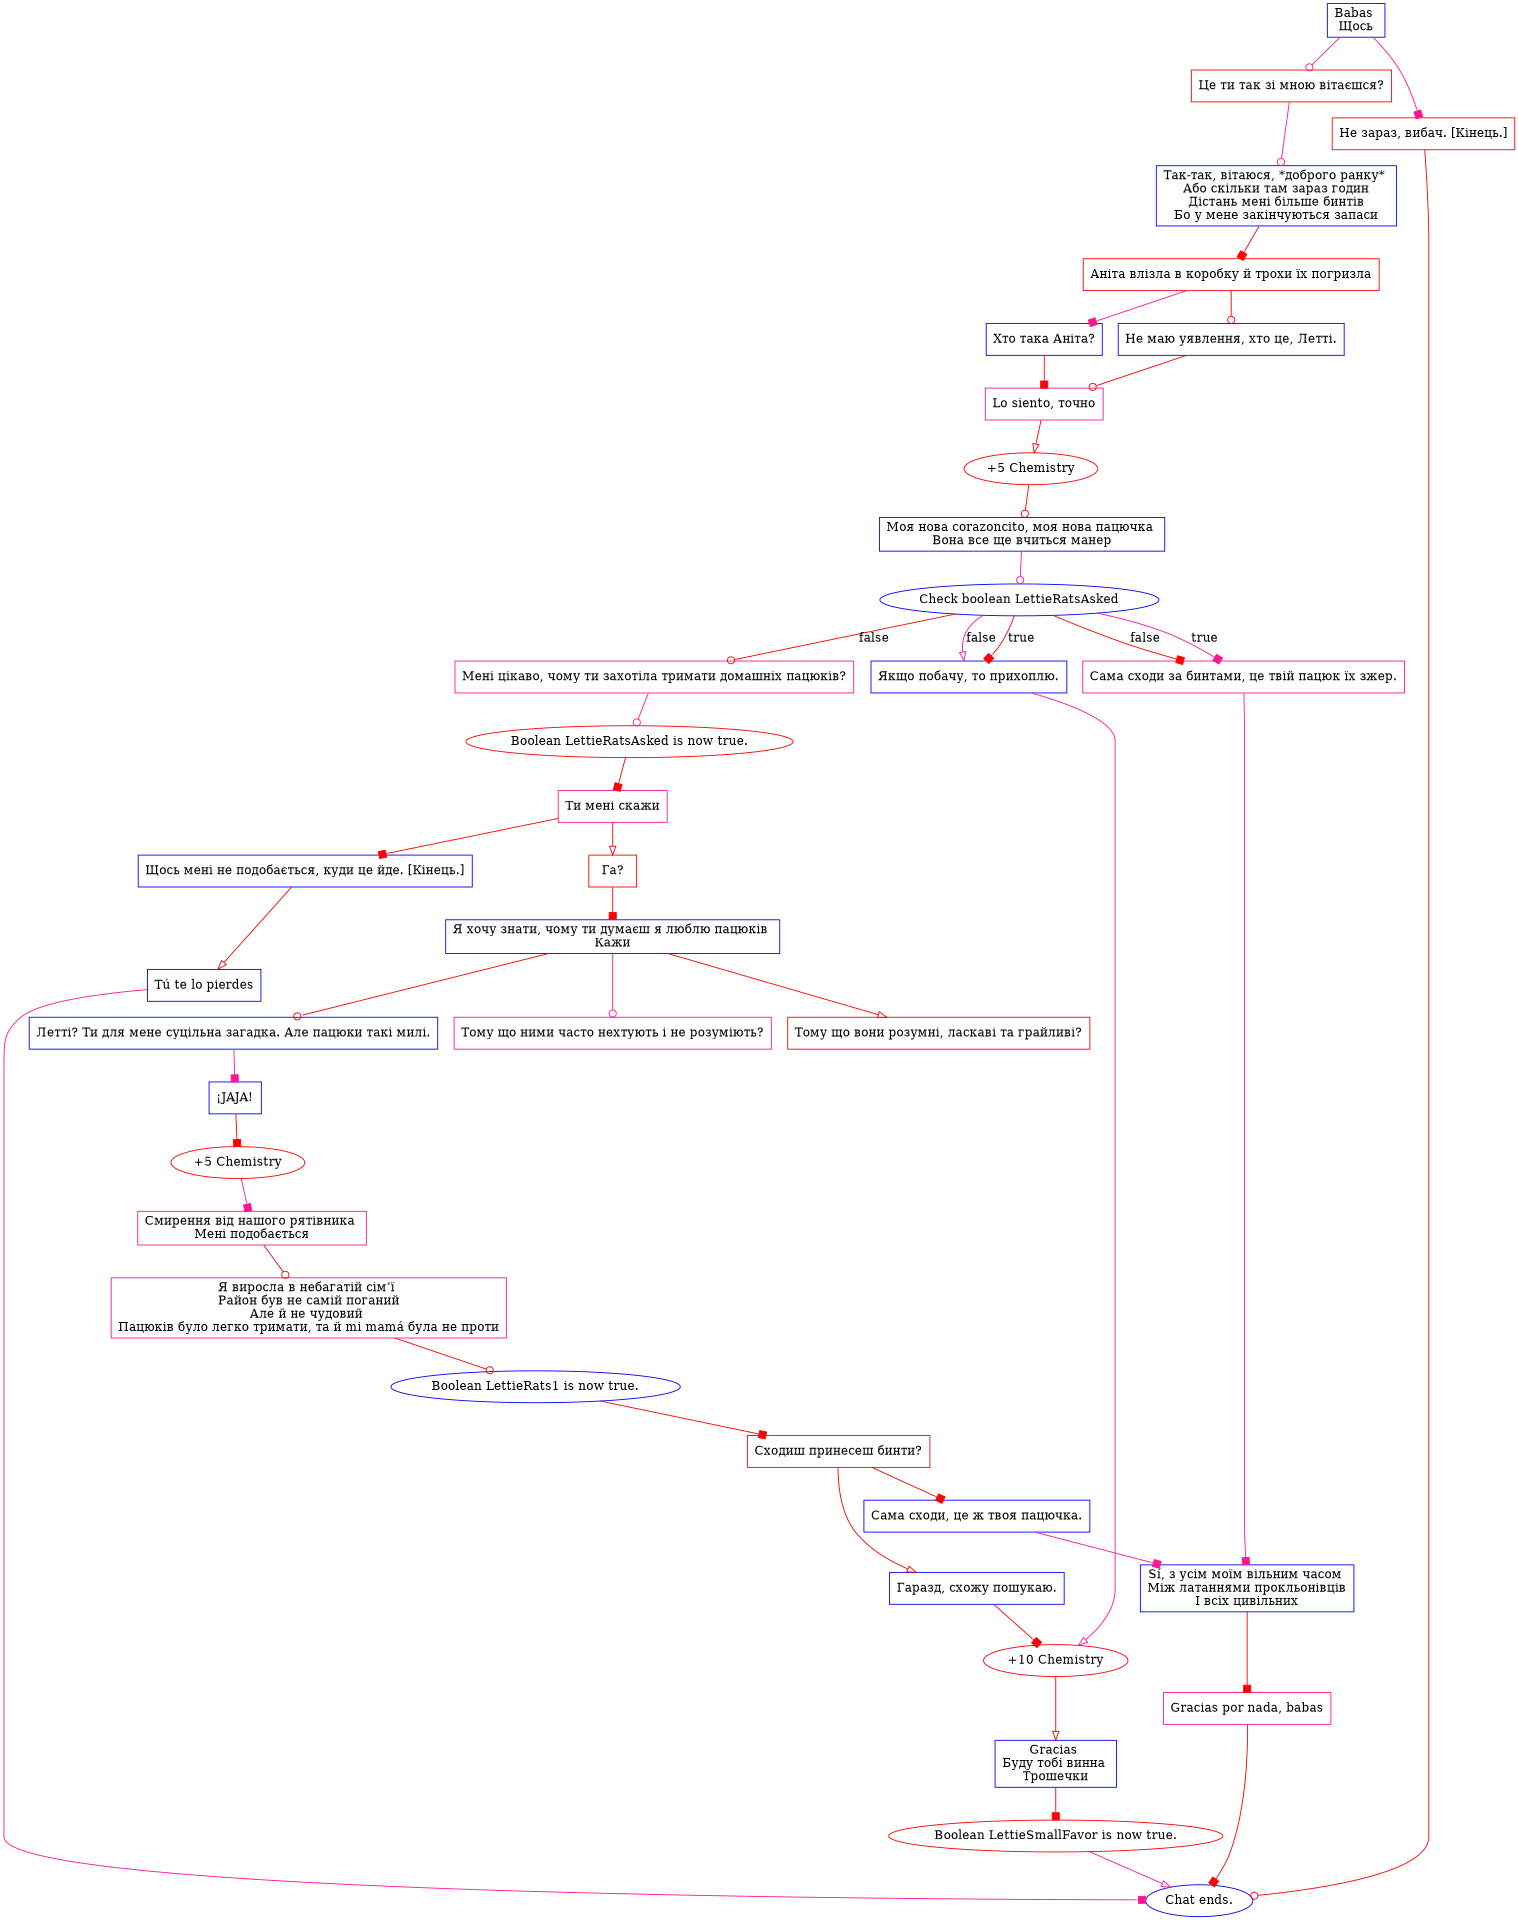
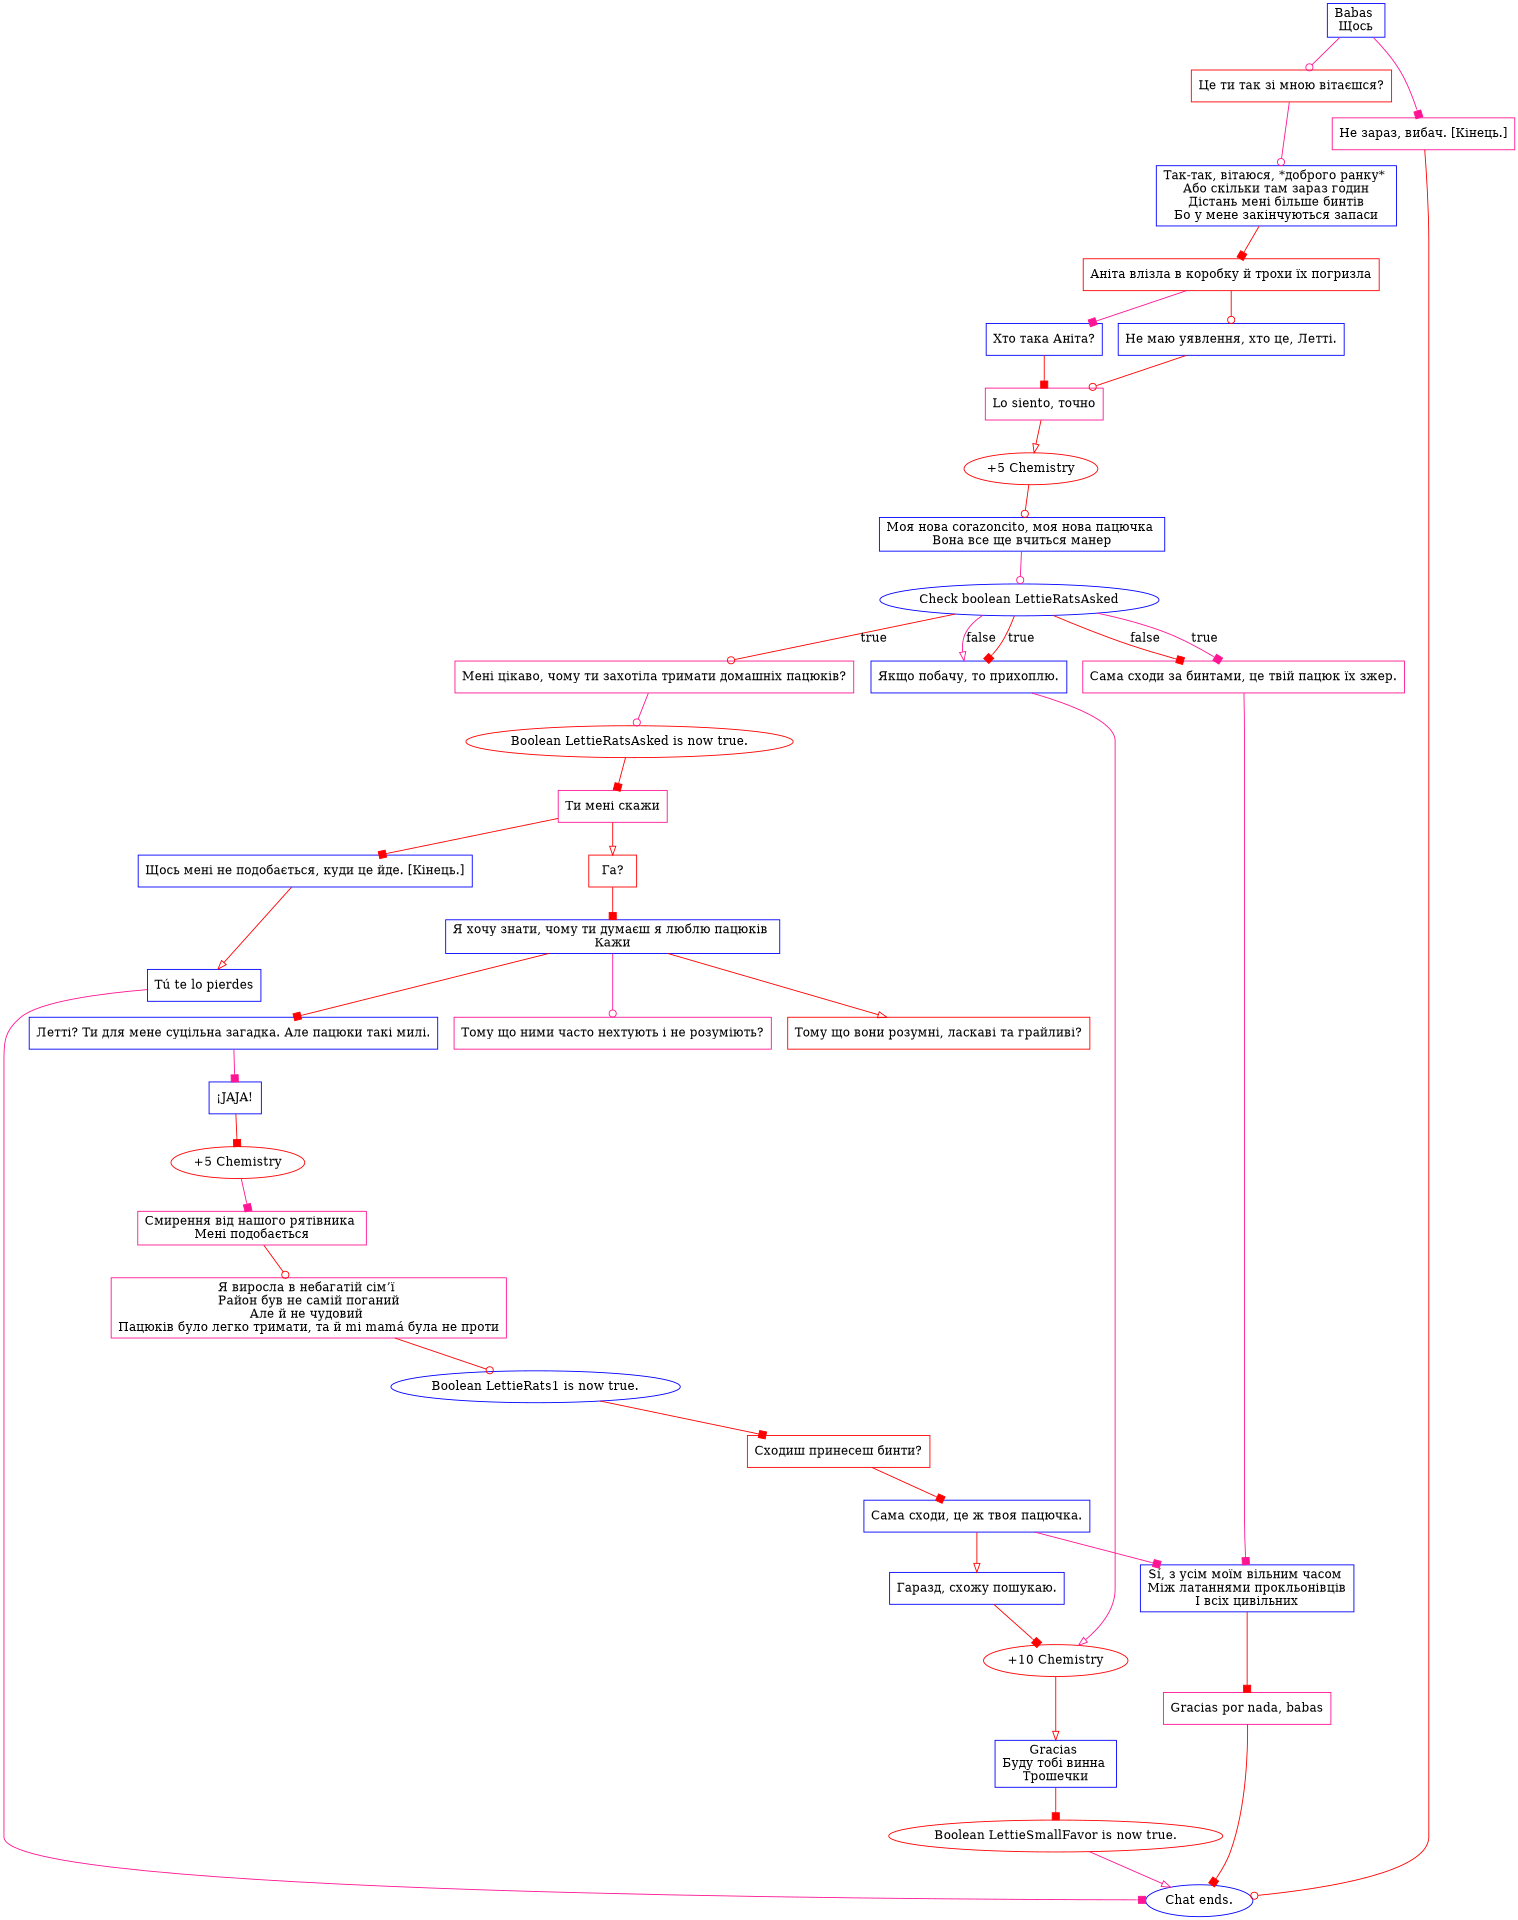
node "Не зараз, вибач. [Кінець.]": color red -> deeppink
edge "Check boolean LettieRatsAsked" -> "Мені цікаво, чому ти захотіла тримати домашніх пацюків?": label "false" -> "true"
edge "Я хочу знати, чому ти думаєш я люблю пацюків Кажи" -> "Летті? Ти для мене суцільна загадка. Але пацюки такі милі.": arrowhead odot -> box
edge "Сходиш принесеш бинти?" -> "Гаразд, схожу пошукаю.": now "Сама сходи, це ж твоя пацючка." -> "Гаразд, схожу пошукаю."
